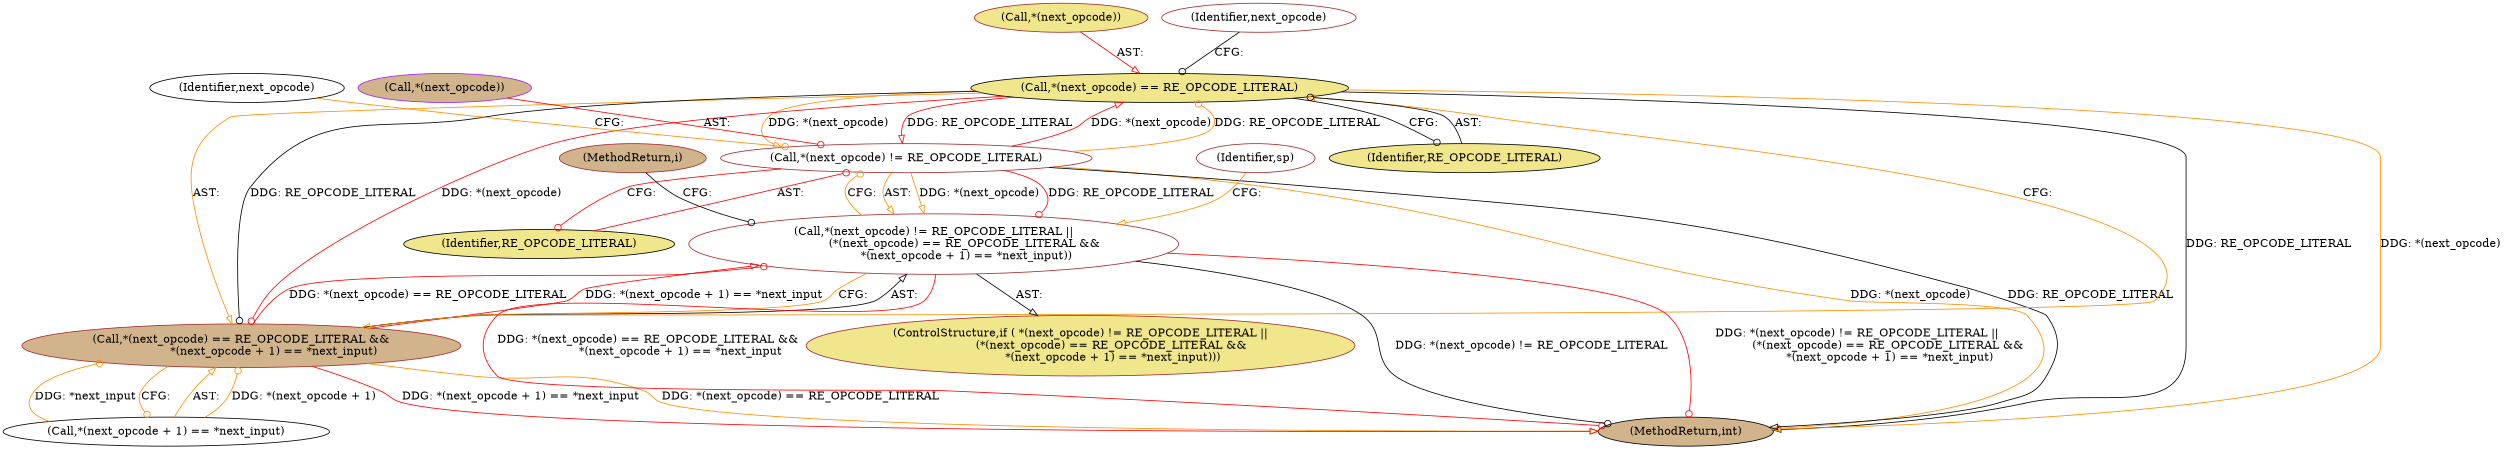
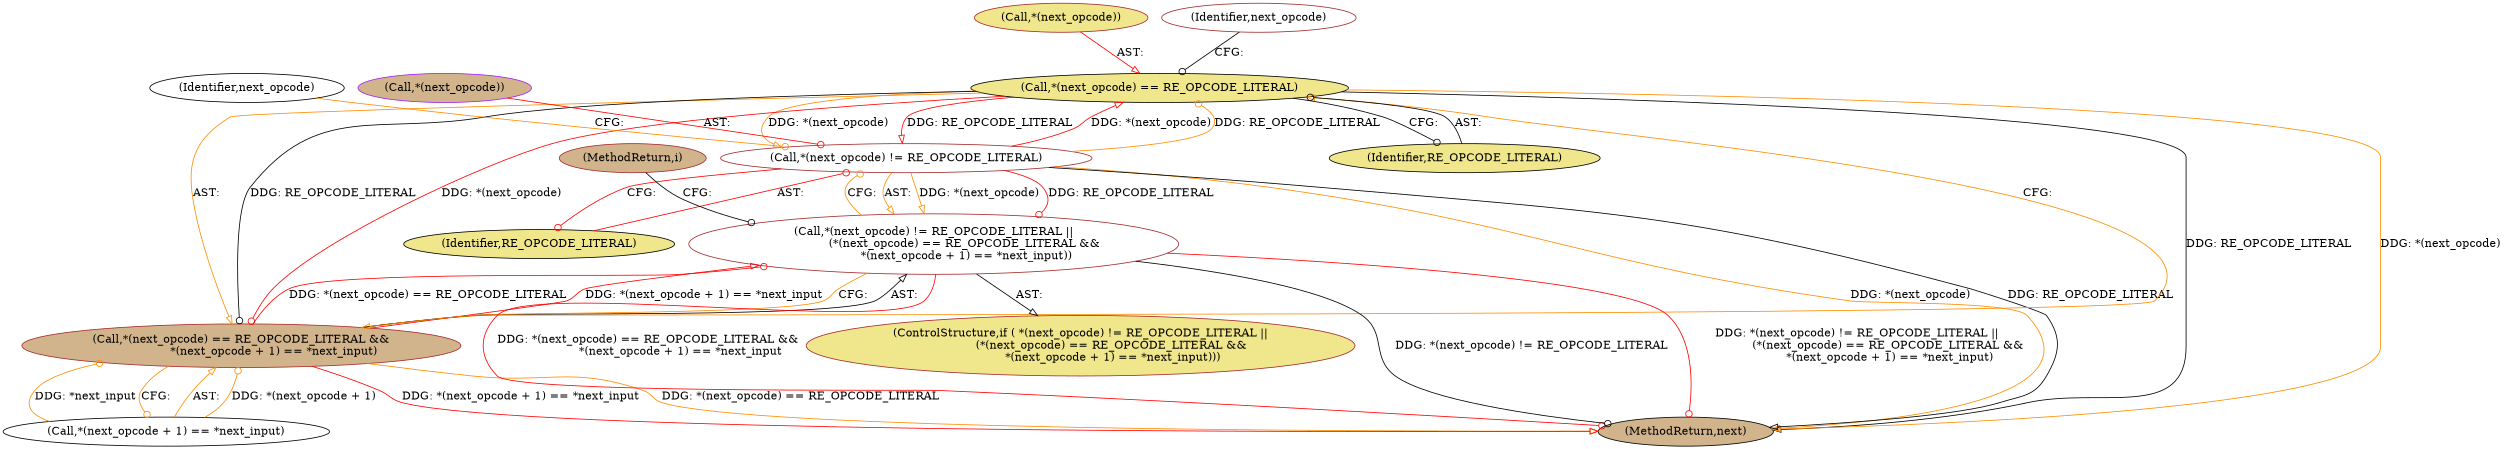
node "(Identifier,sp)": removed
node "(MethodReturn,int)": label "(MethodReturn,int)" -> "(MethodReturn,next)"
